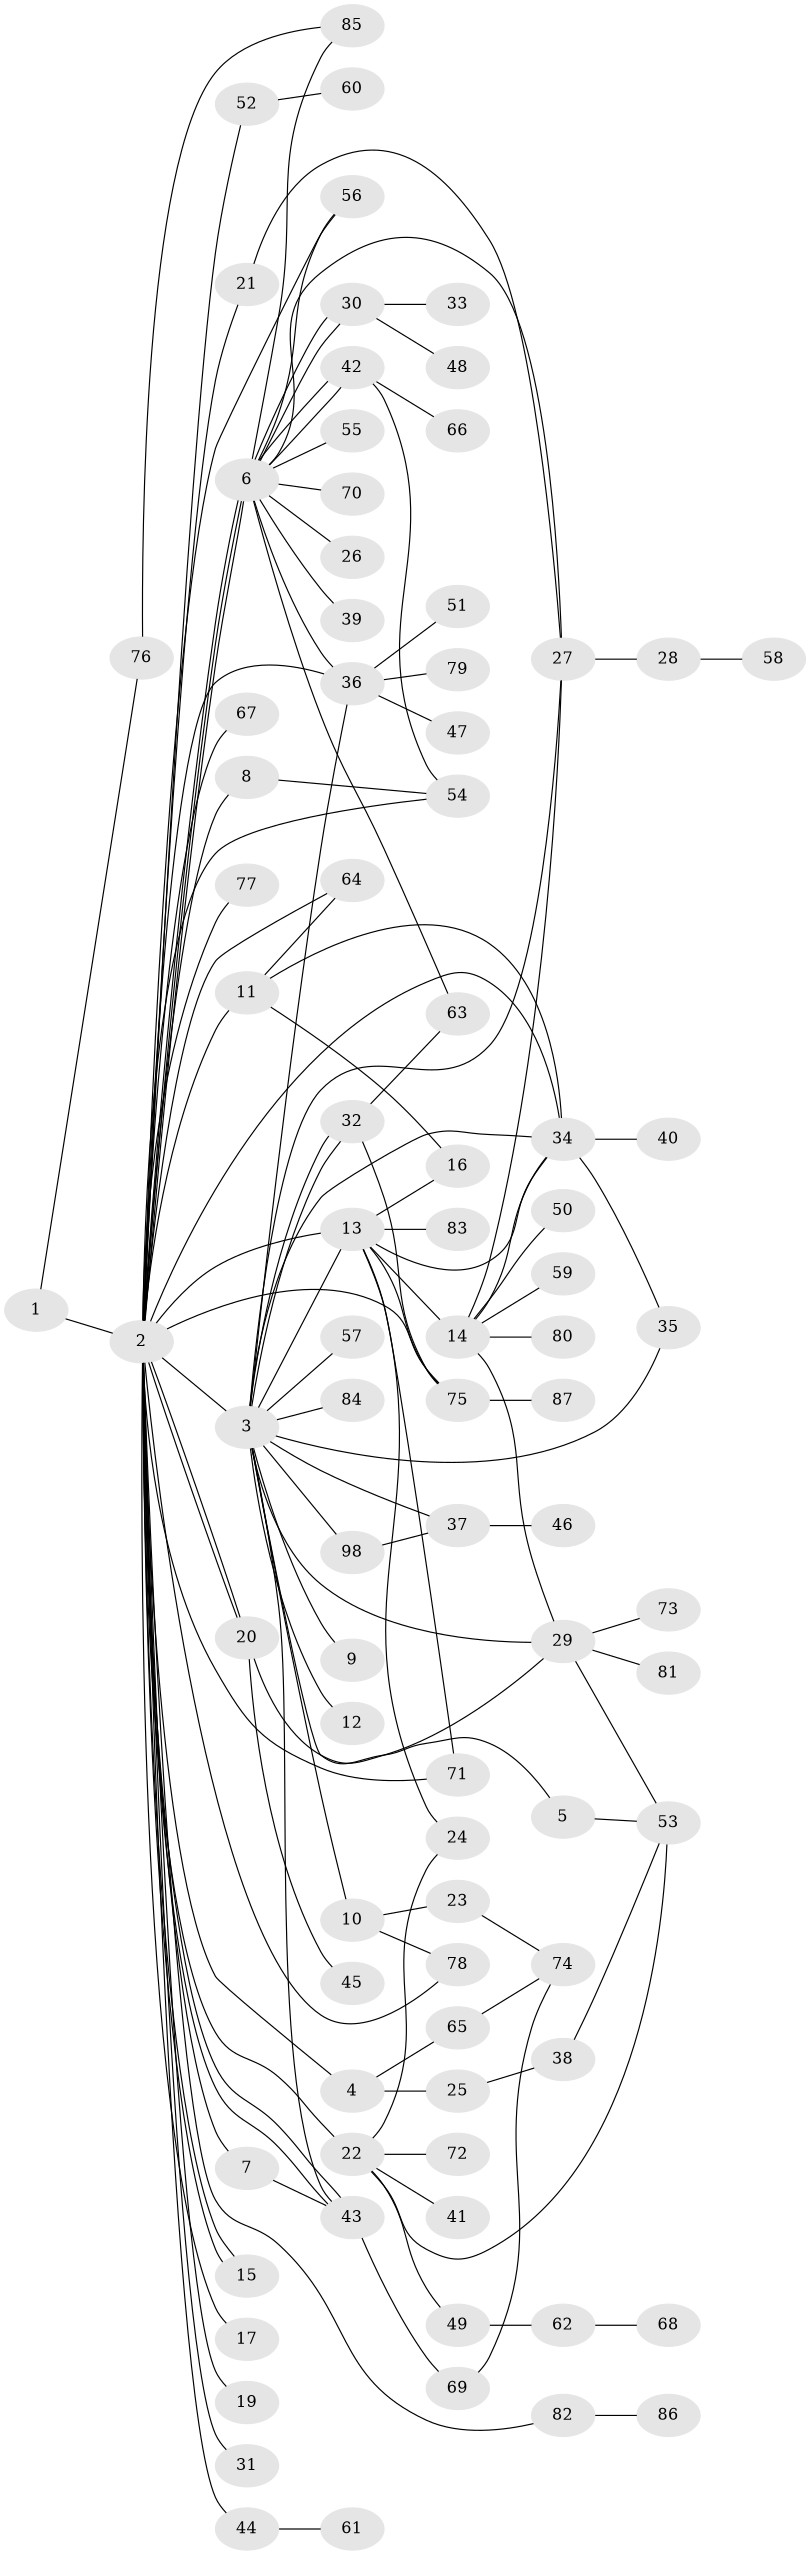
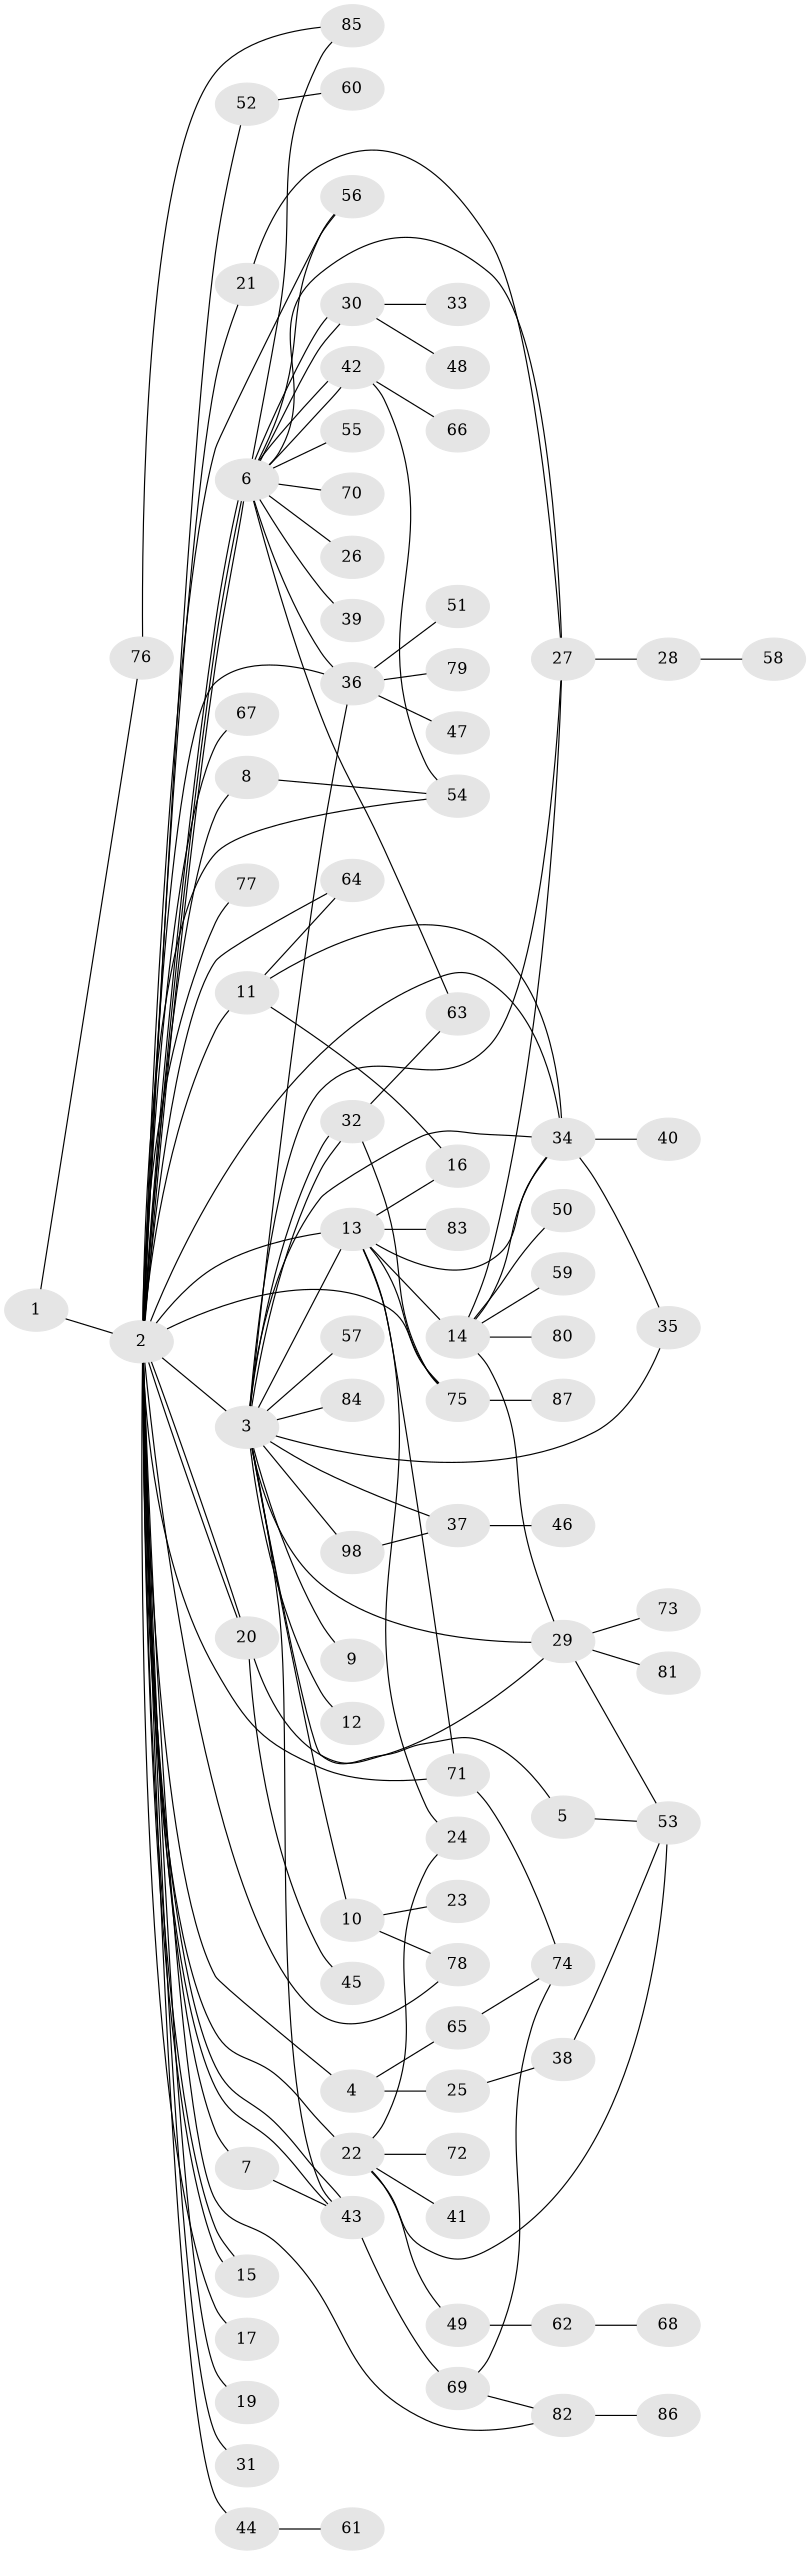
edge "23" -- "74": now "71" -- "74"
edge "69" -- "82": added
